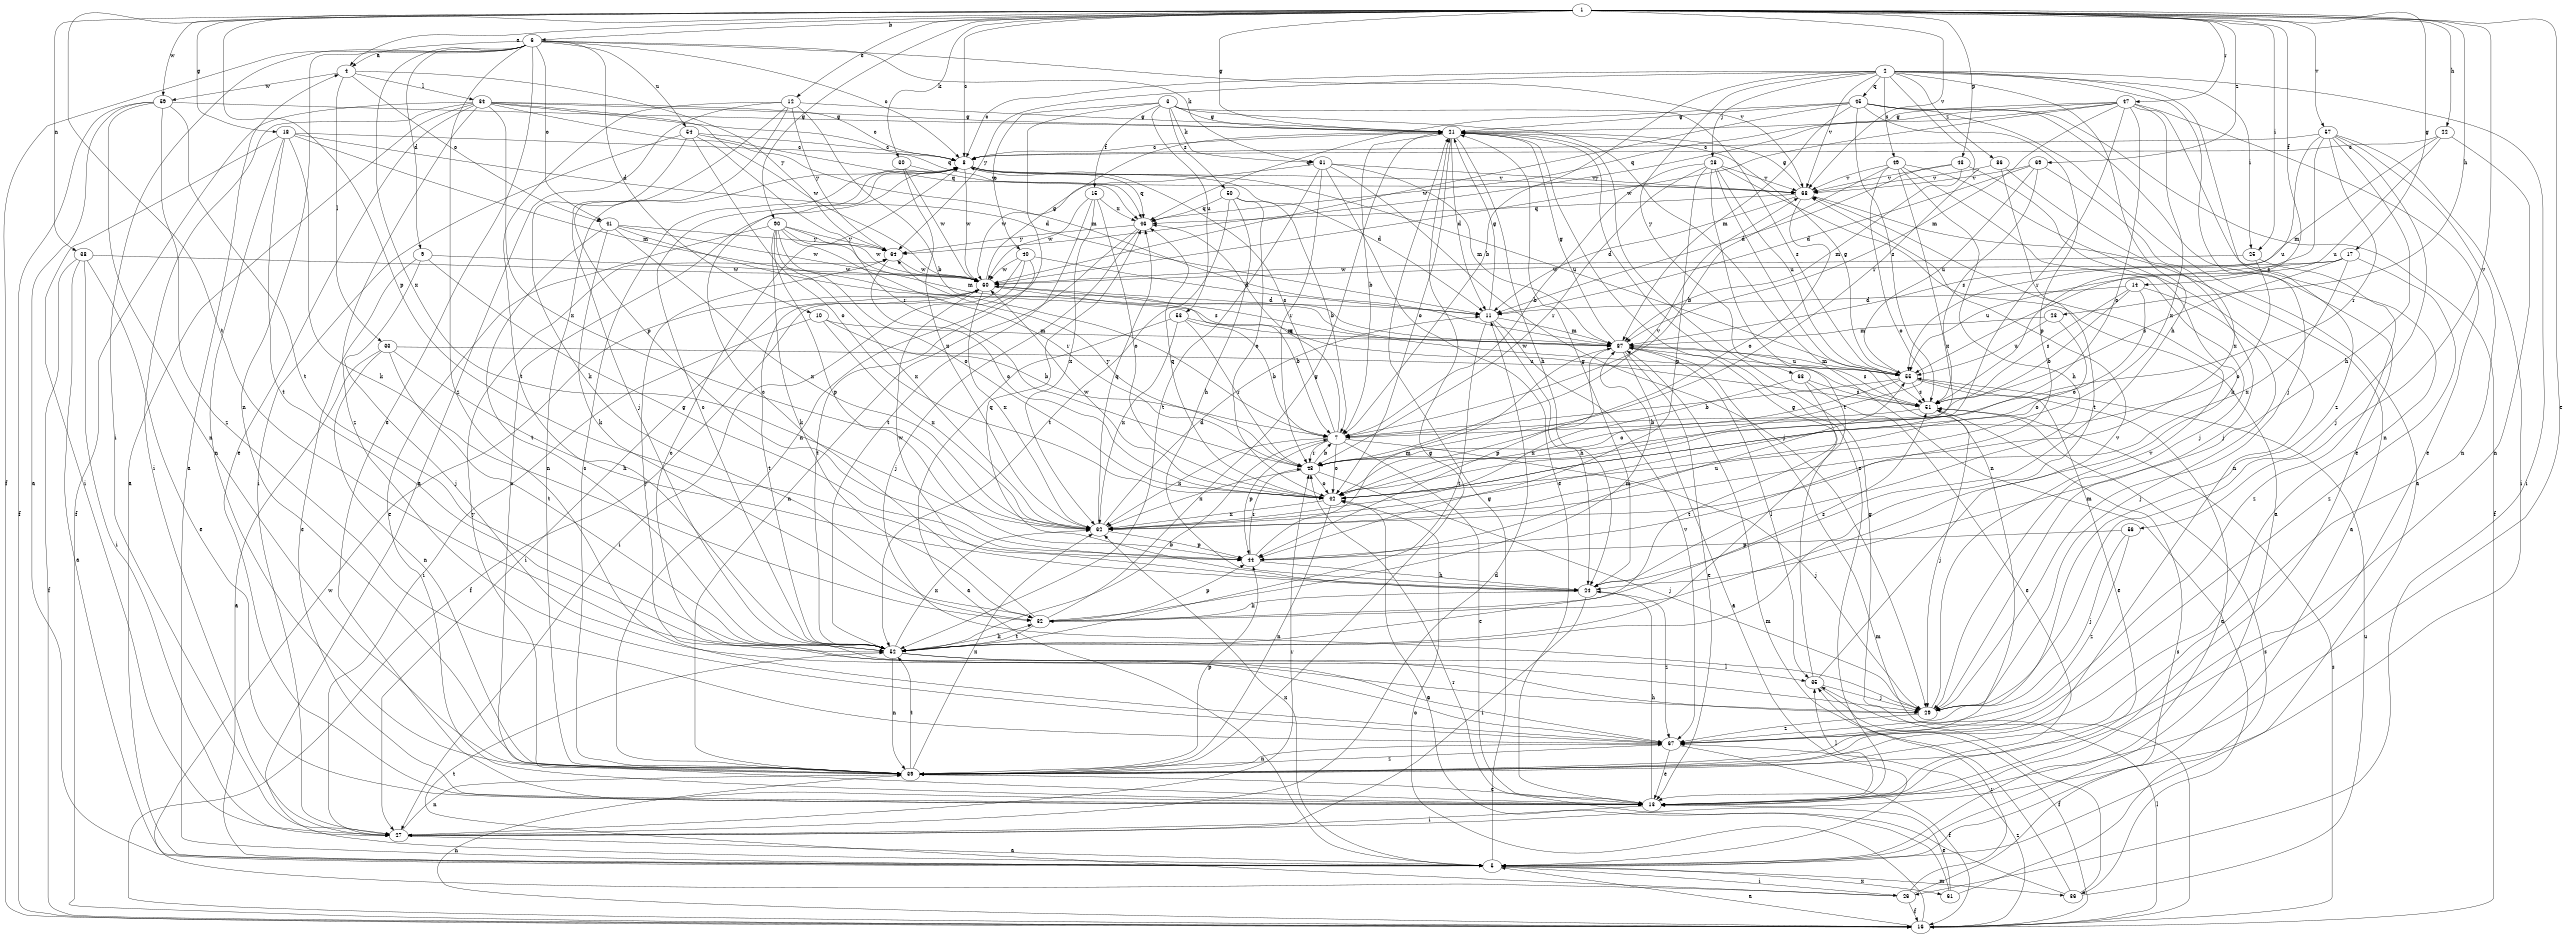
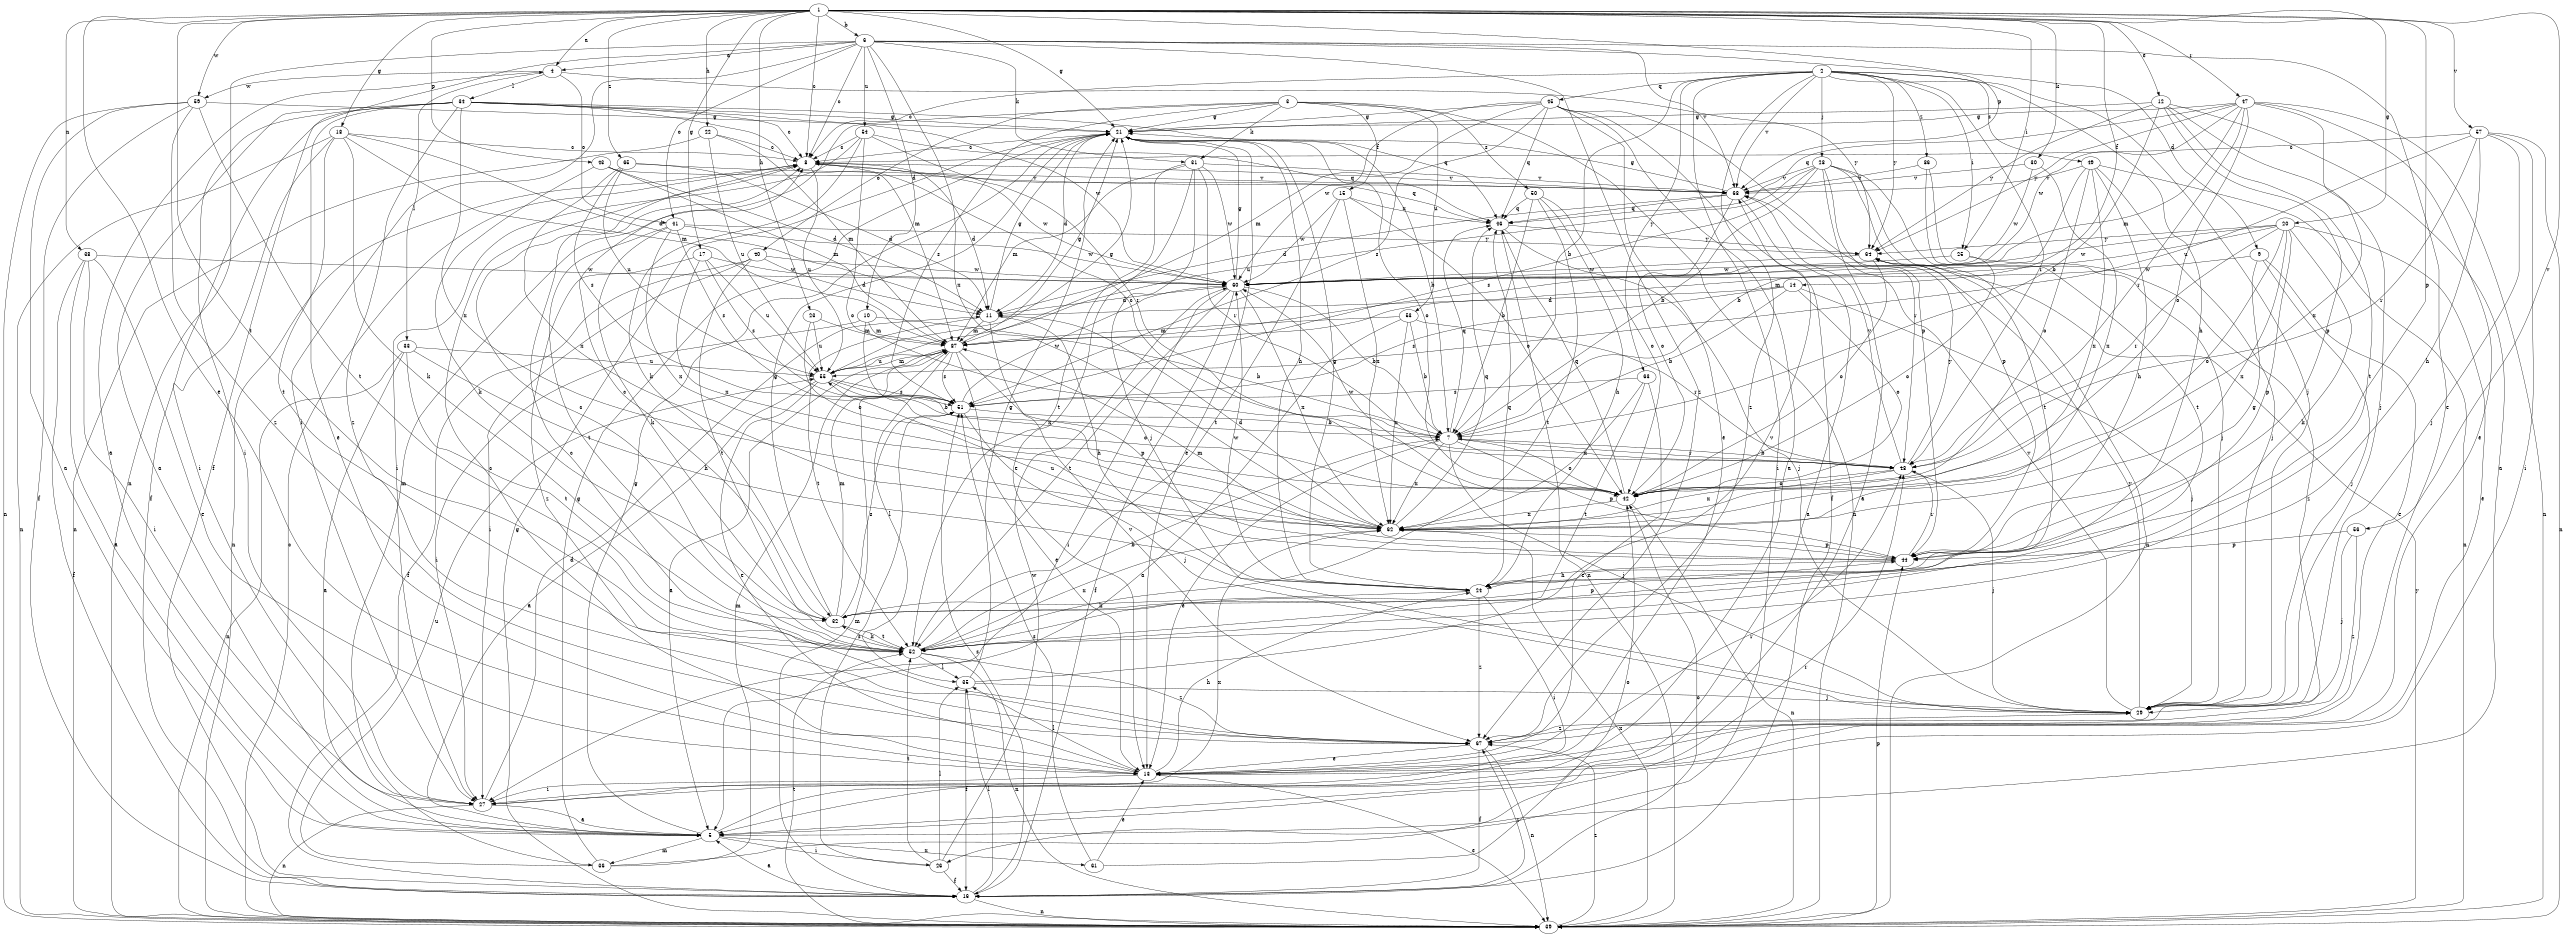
edge "1" -> "68": label "v" -> "p"
node "69": label "69" -> "65"
node "90": label "90" -> "20"
edge "57" -> "51": now "28" -> "51"
edge "60" -> "16": added, label "f"
edge "39" -> "13": reversed
edge "26" -> "35": label "r" -> "l"
